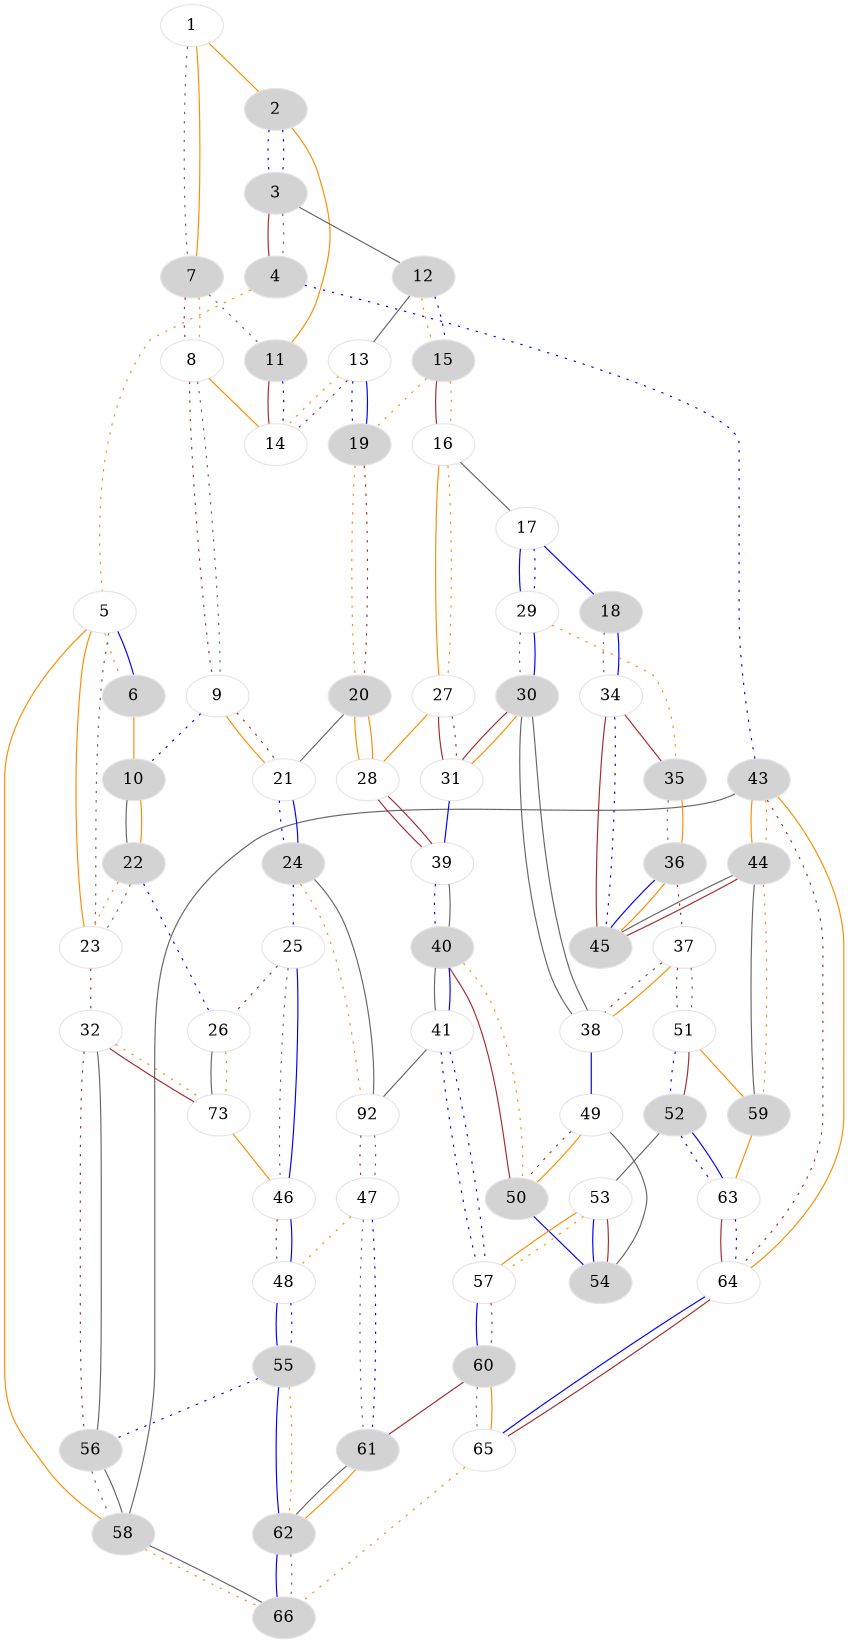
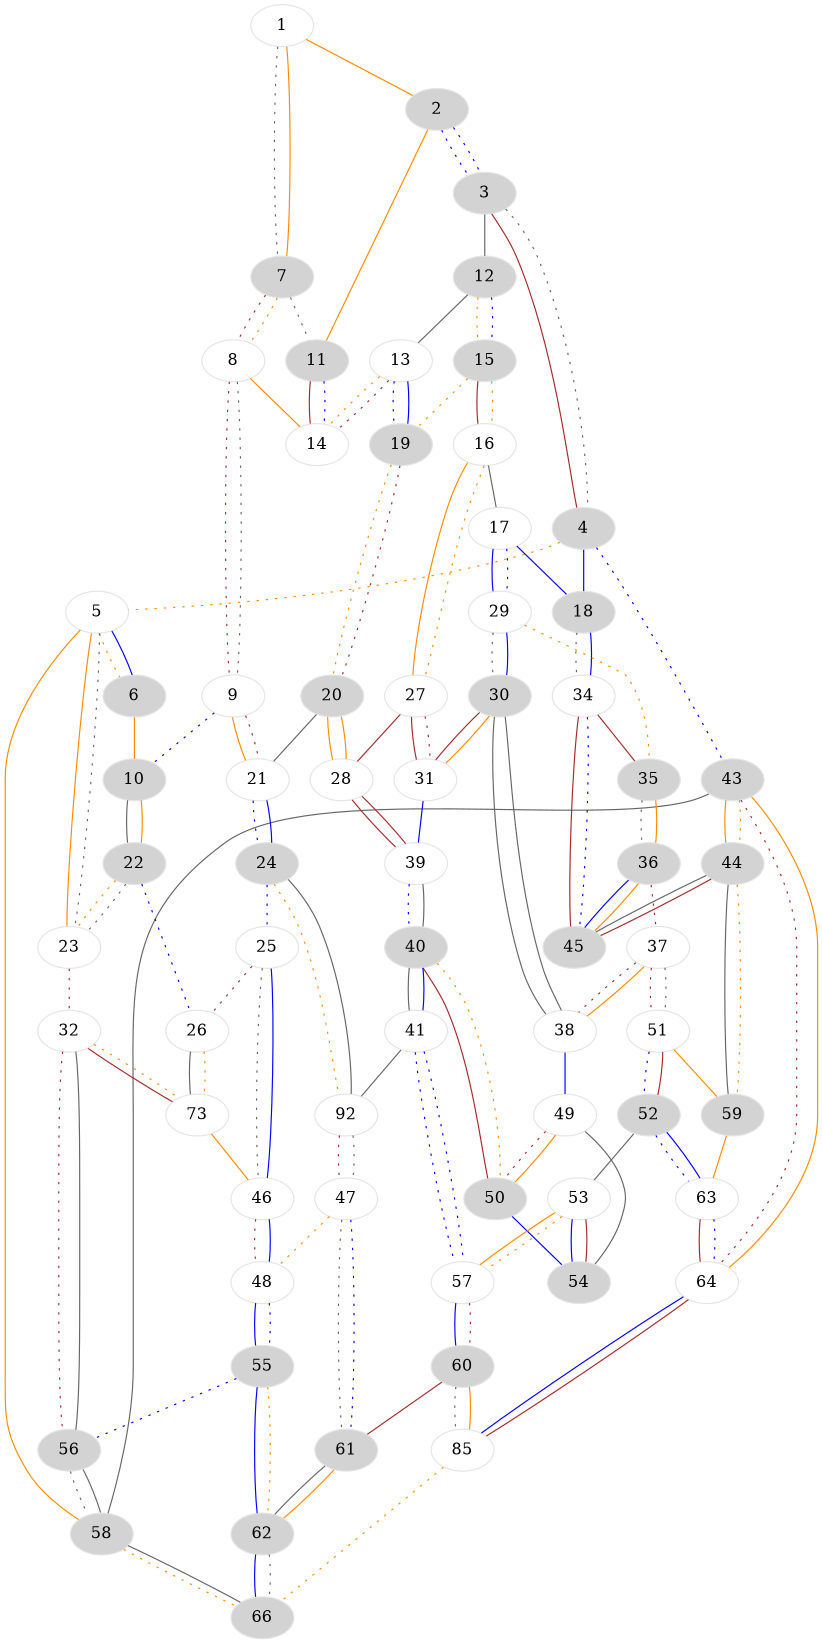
edge "4" -- "18": added
edge "27" -- "28": color darkorange -> brown
node "65": label "65" -> "85"
